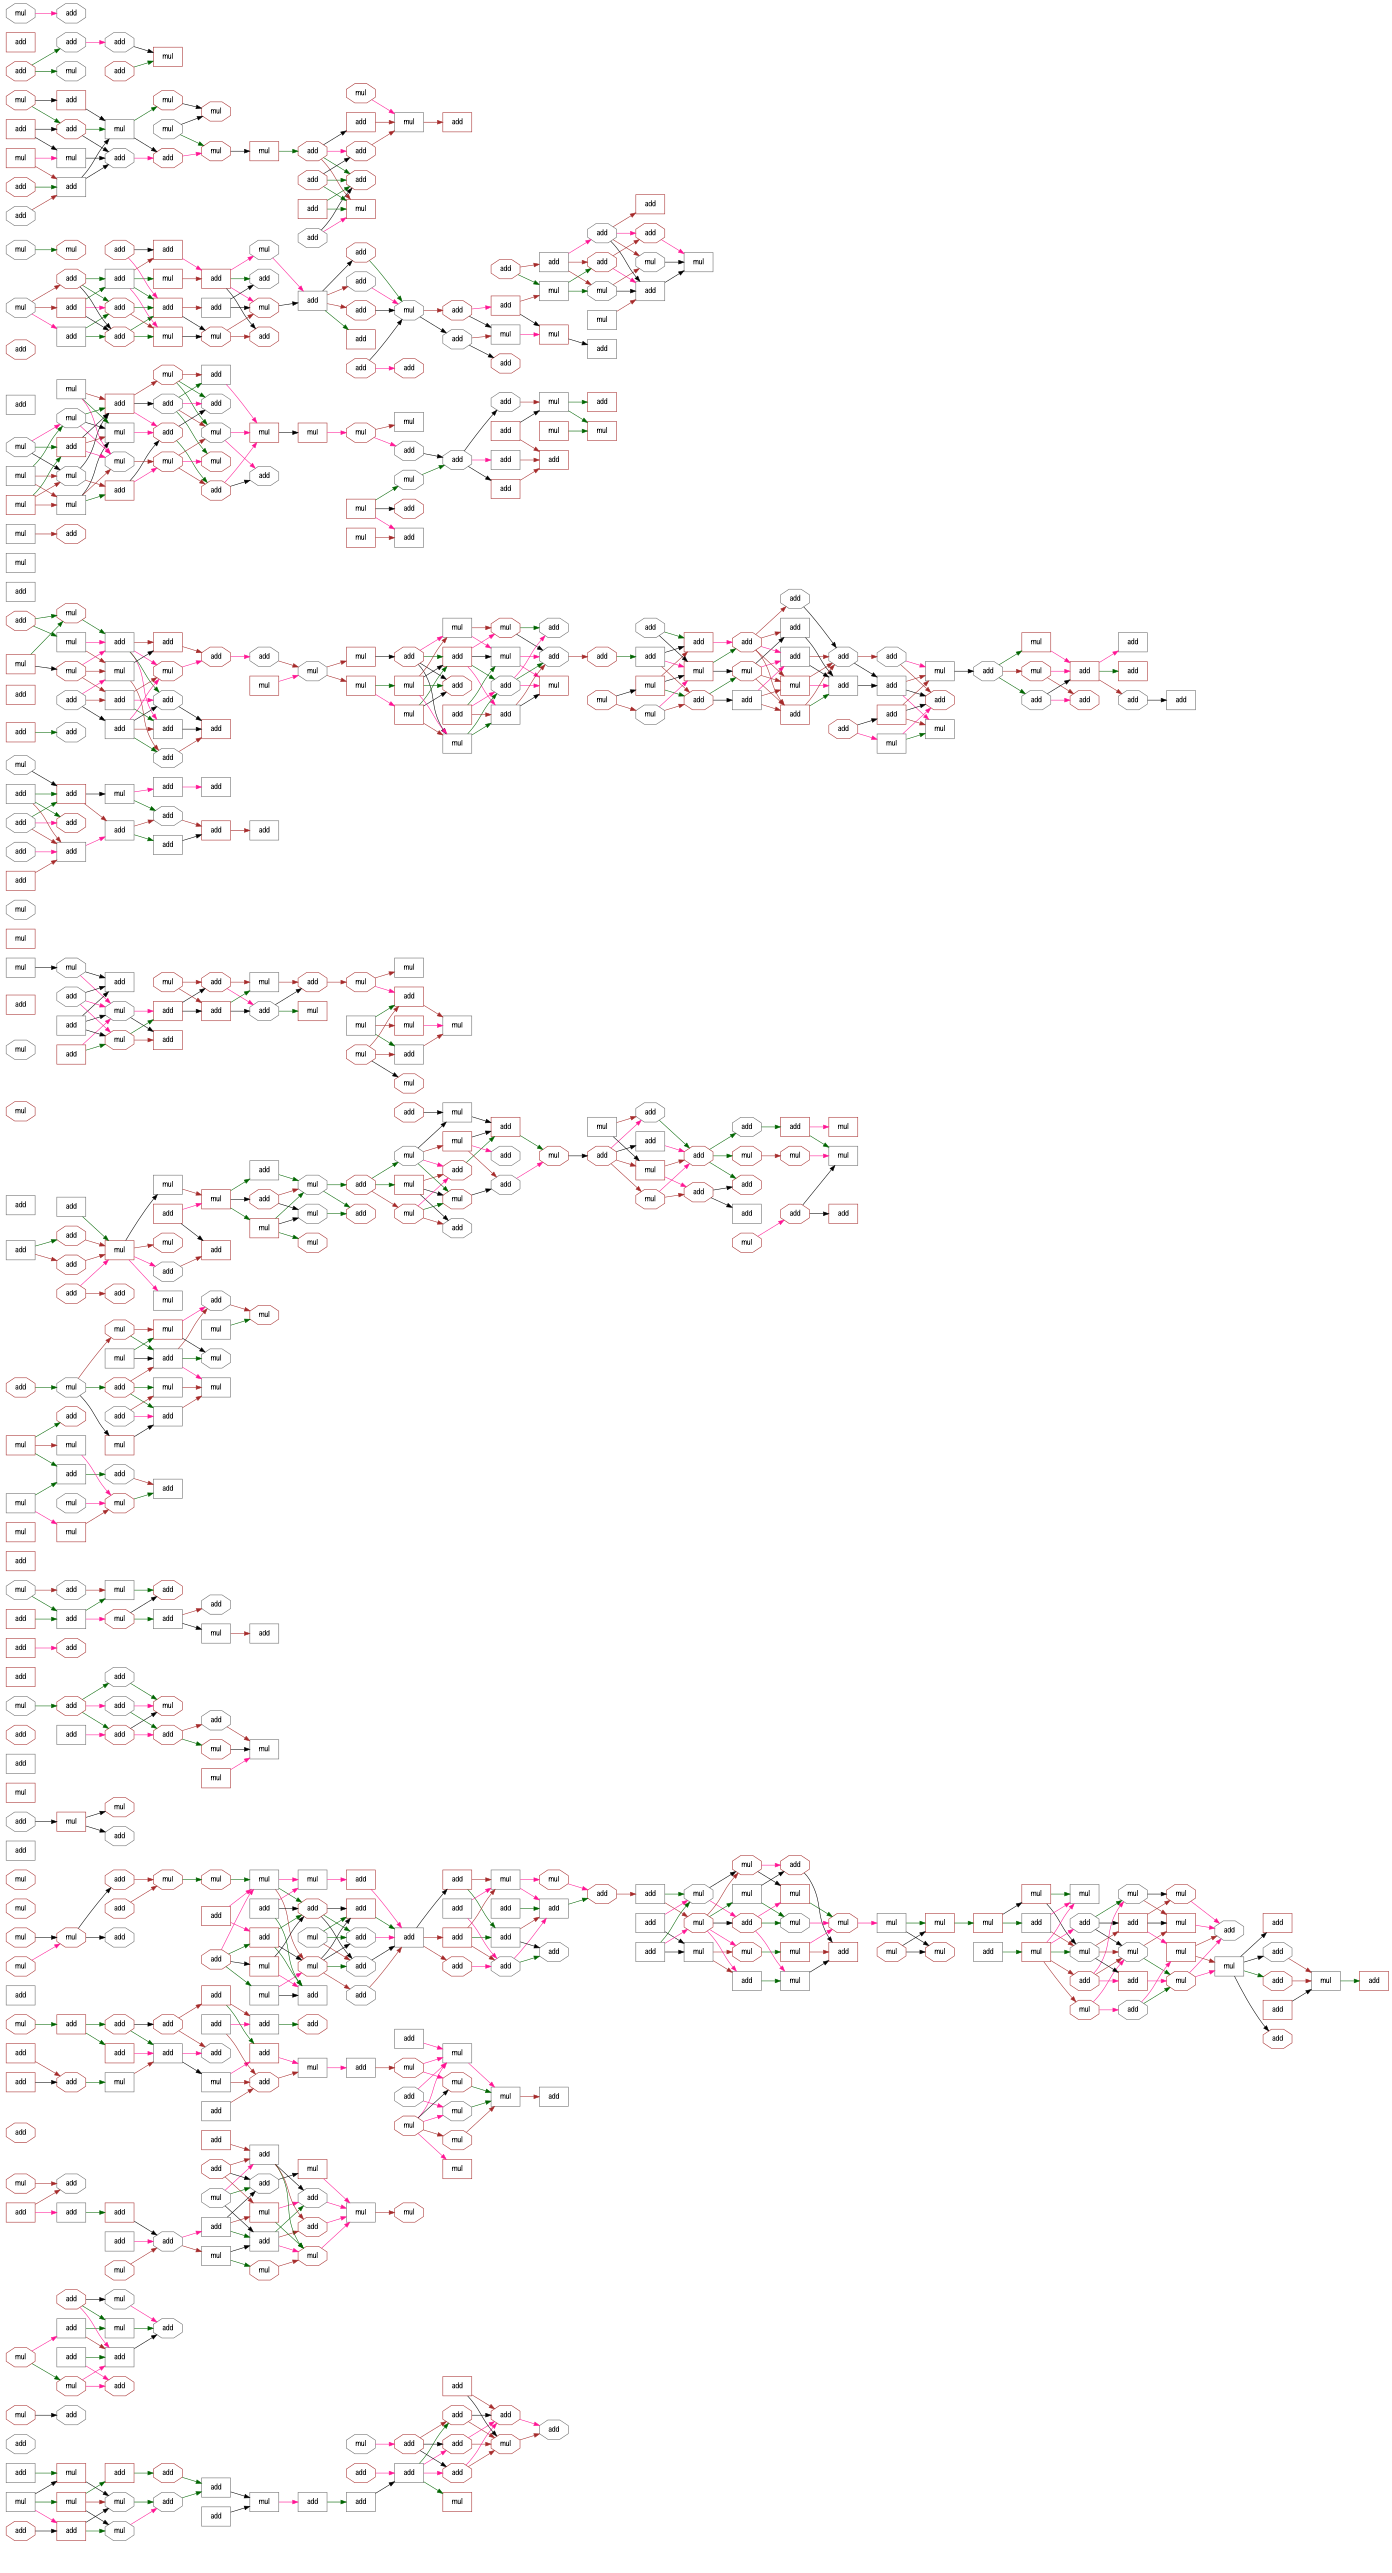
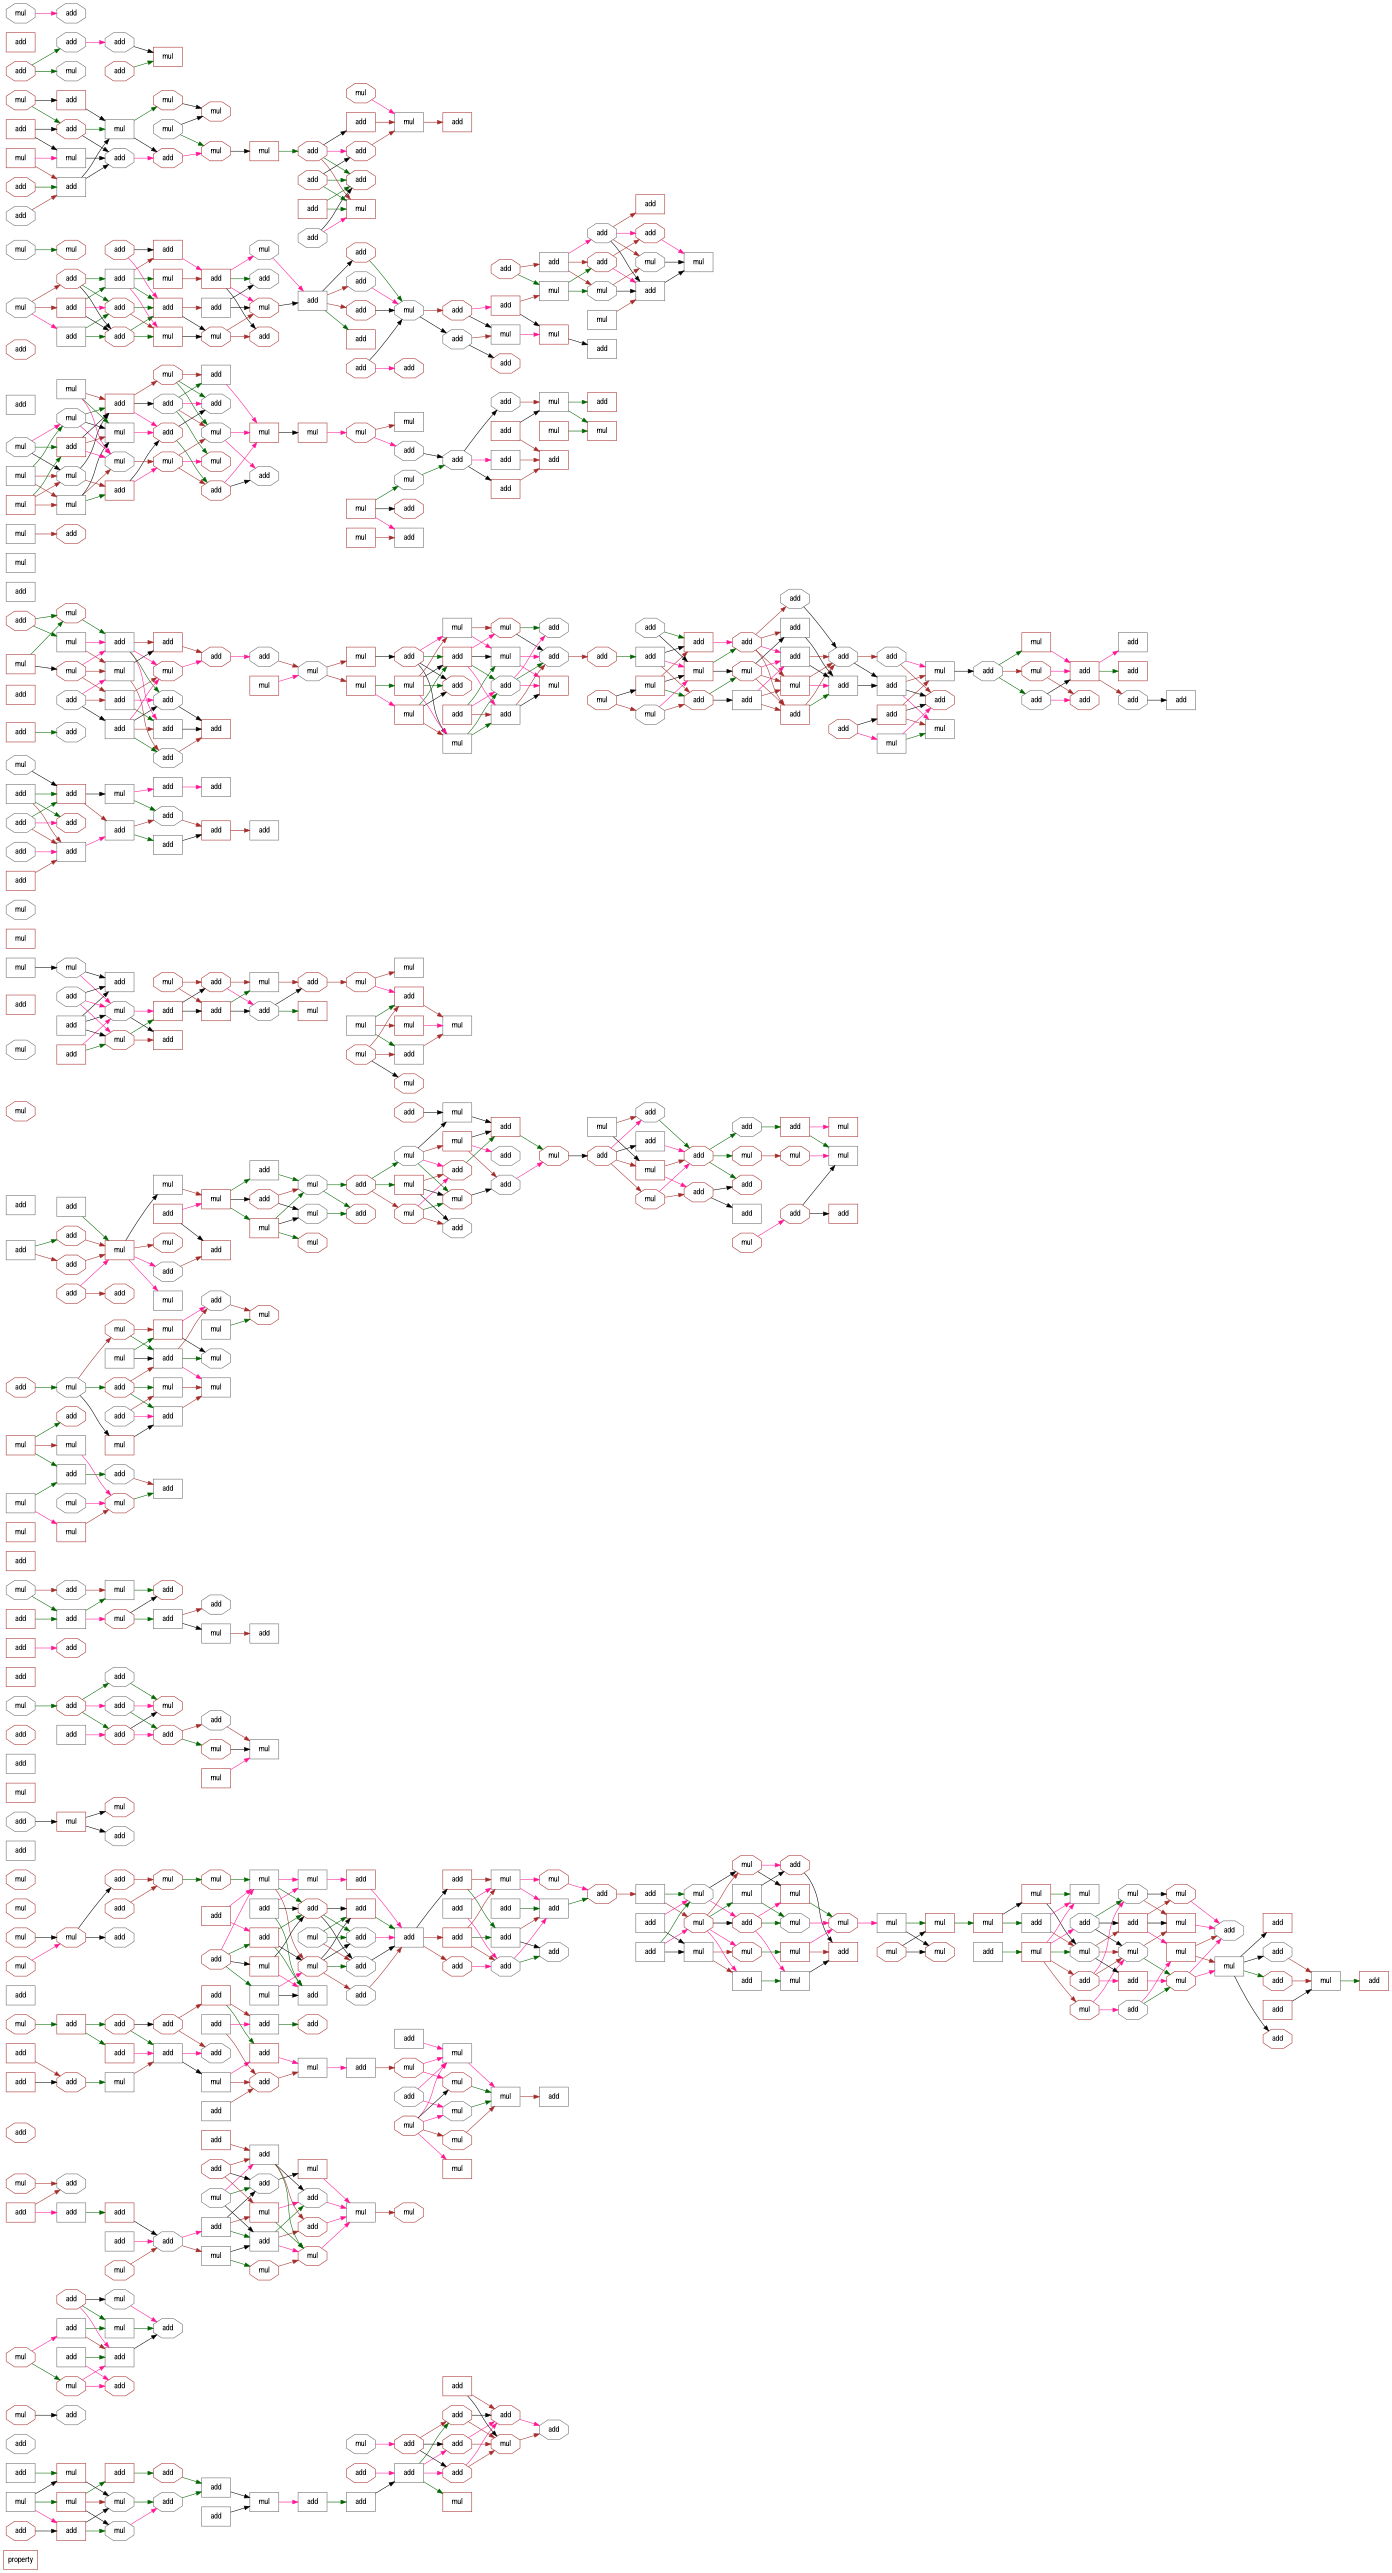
node "property": added
